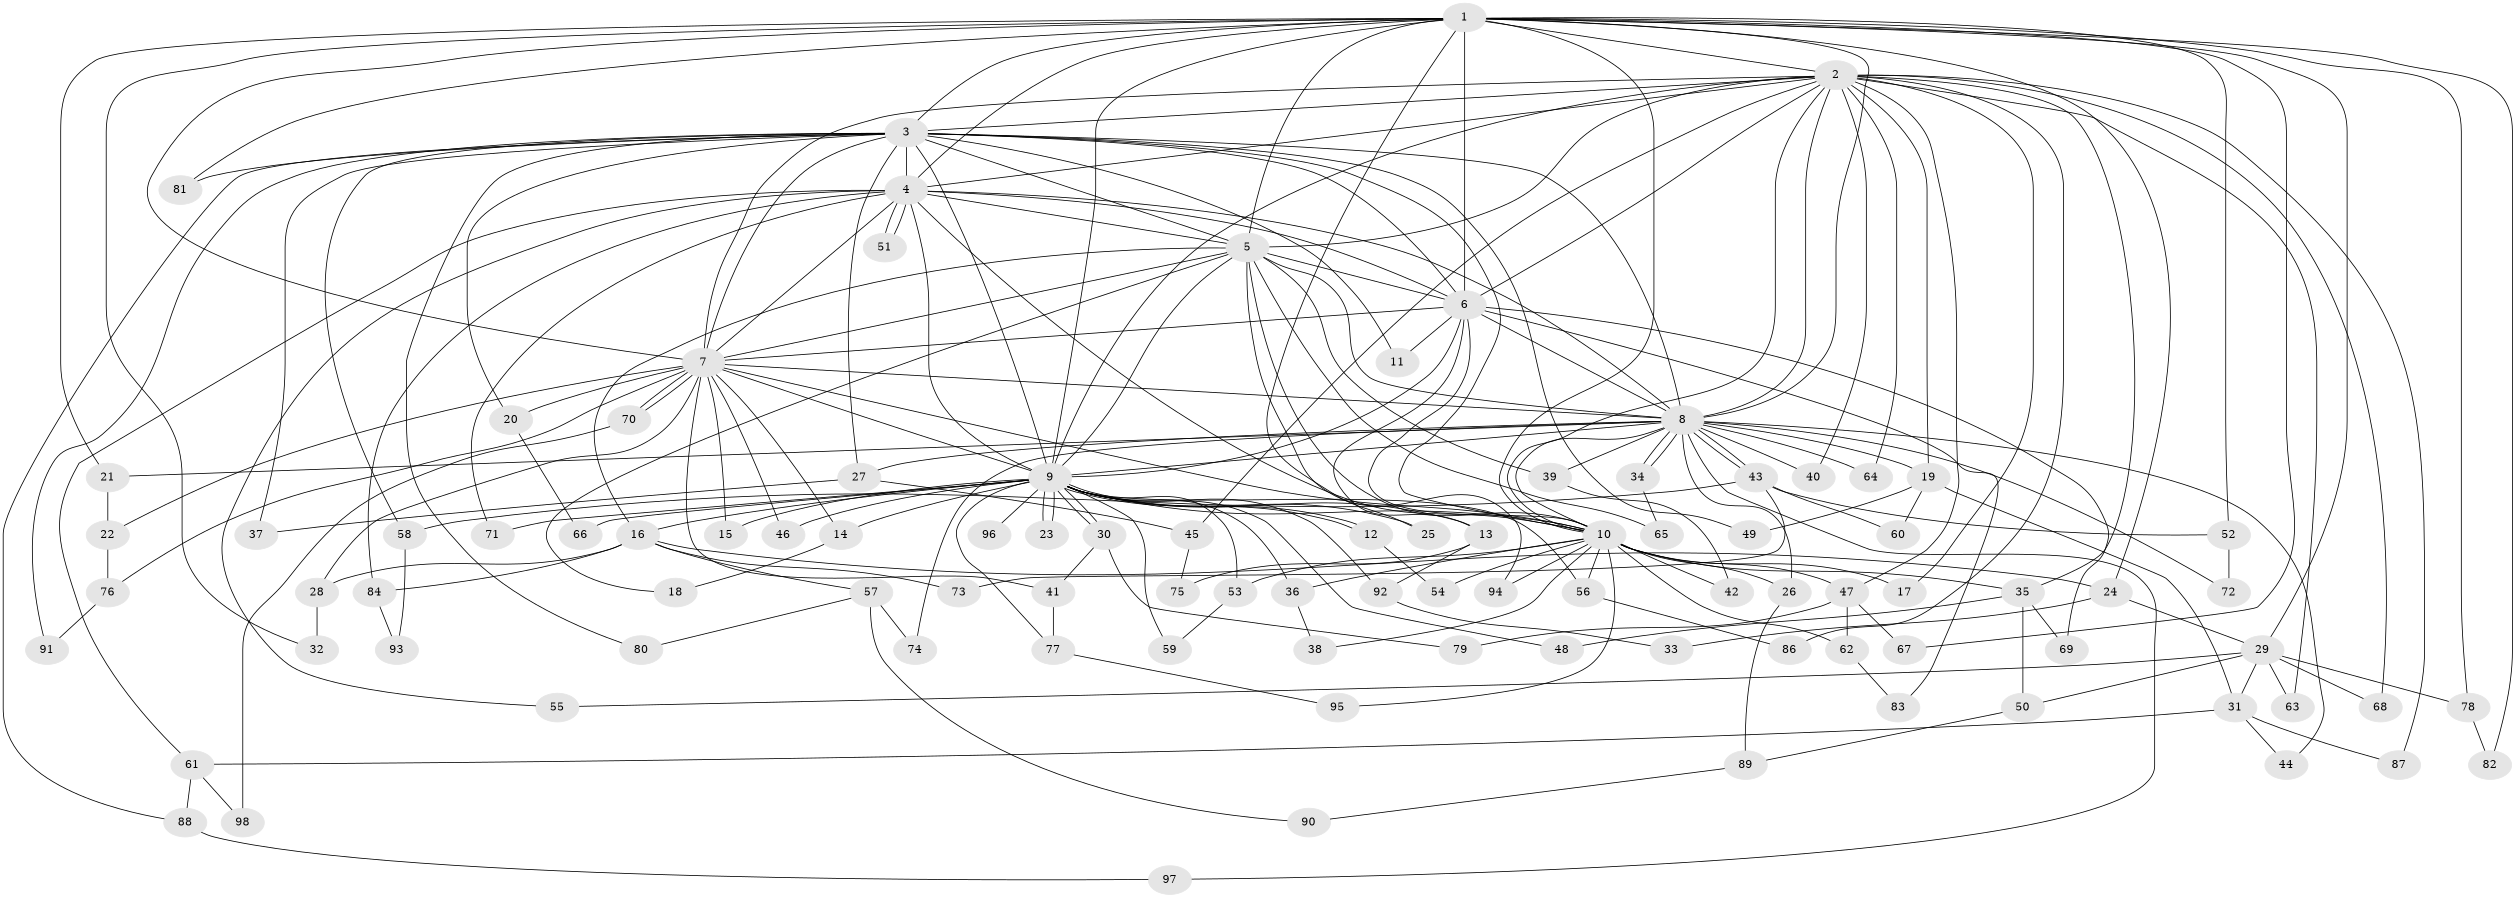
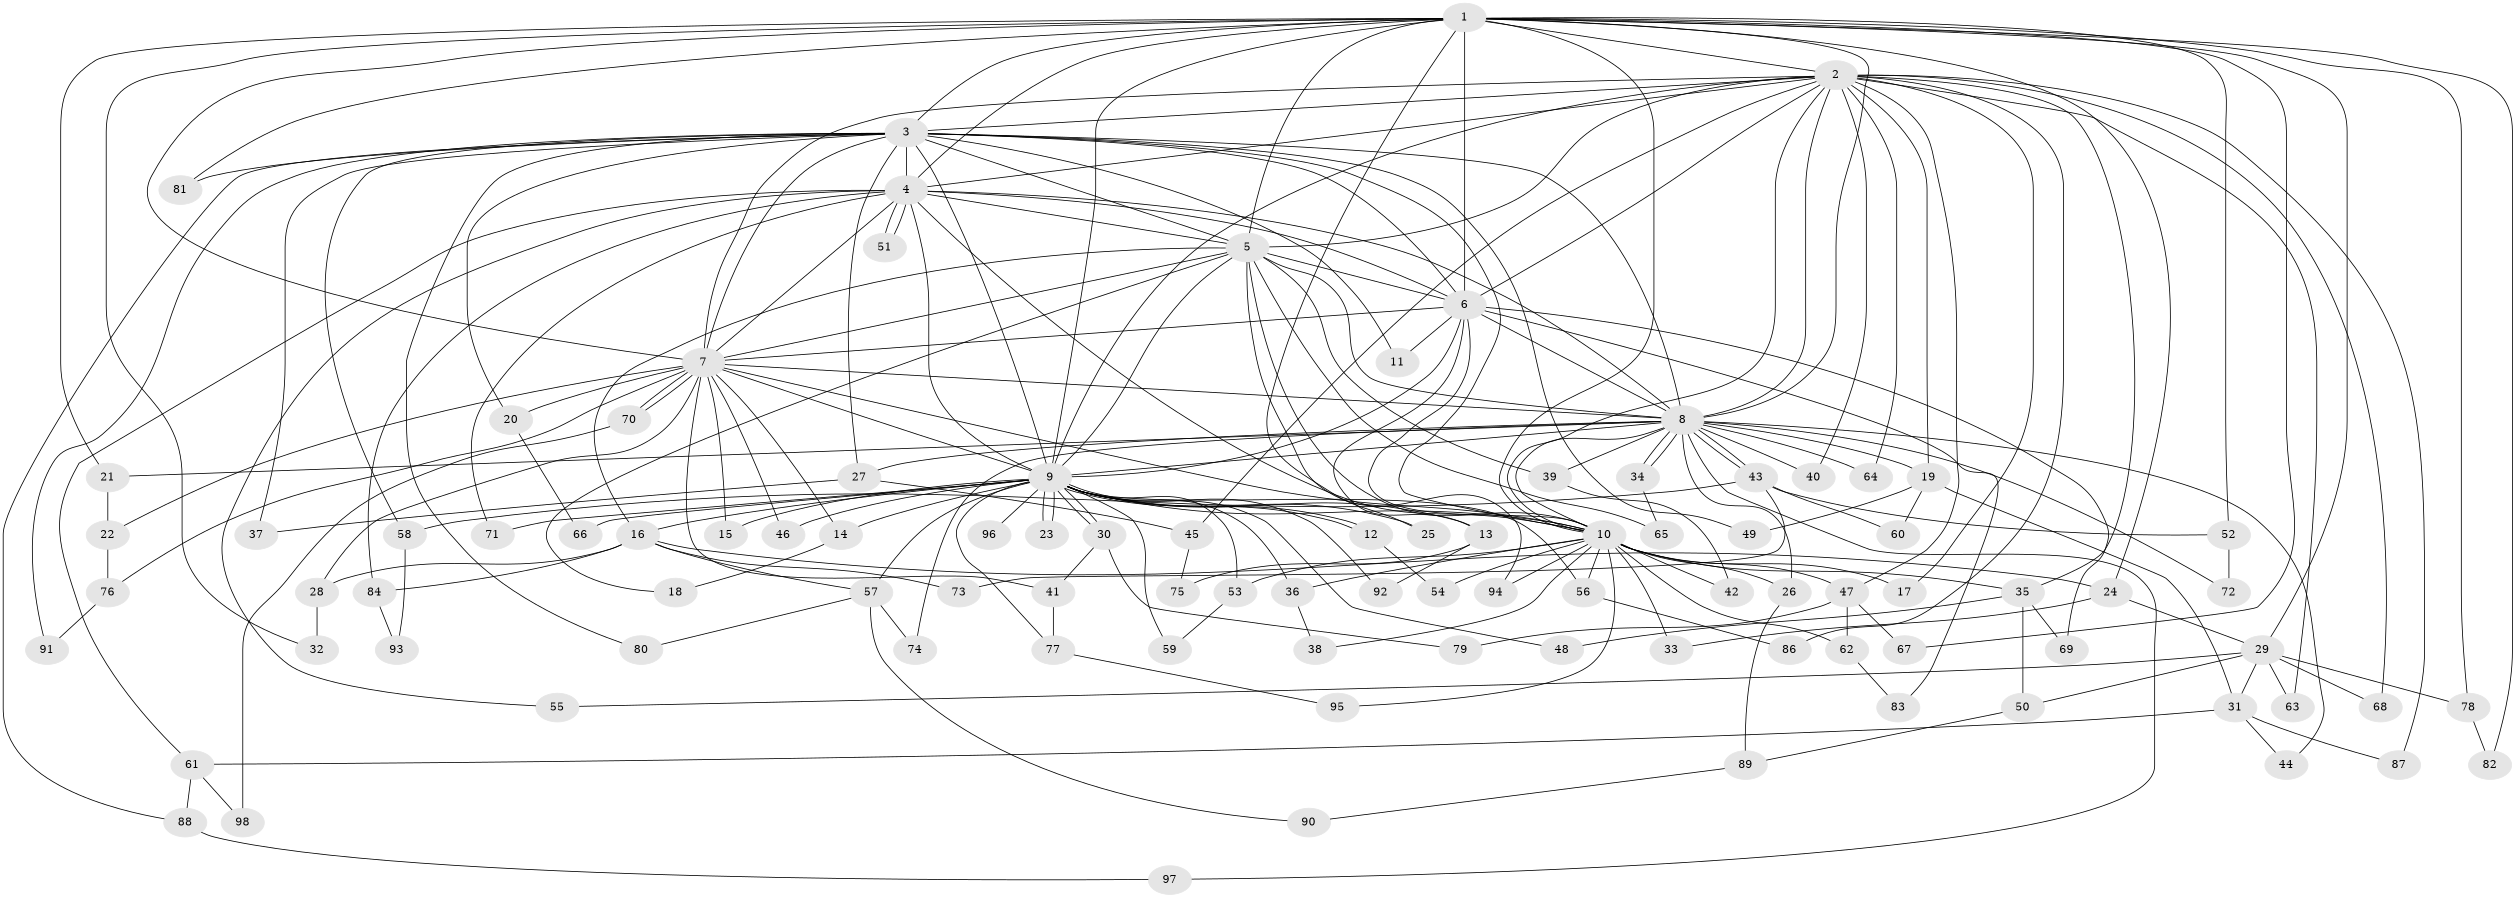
edge "9" -- "57": added
edge "92" -- "33": now "10" -- "33"
